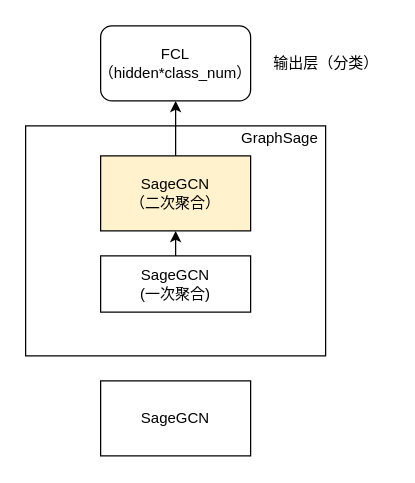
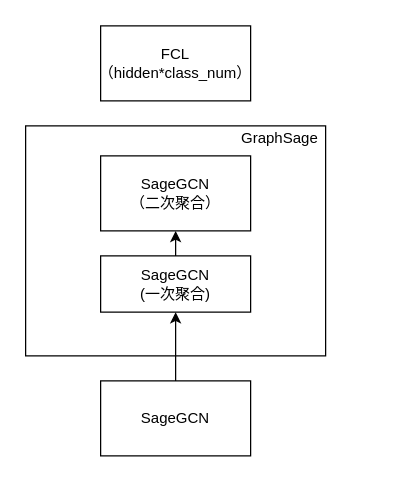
node "FCL（hidden*class_num）": shape rounded rectangle -> rectangle
node "输出层（分类）": removed
edge "SageGCN （二次聚合）" -> "FCL（hidden*class_num）": removed
node "SageGCN （二次聚合）": fillcolor #fff2cc -> #ffffff
edge "SageGCN" -> "SageGCN (一次聚合)": added
